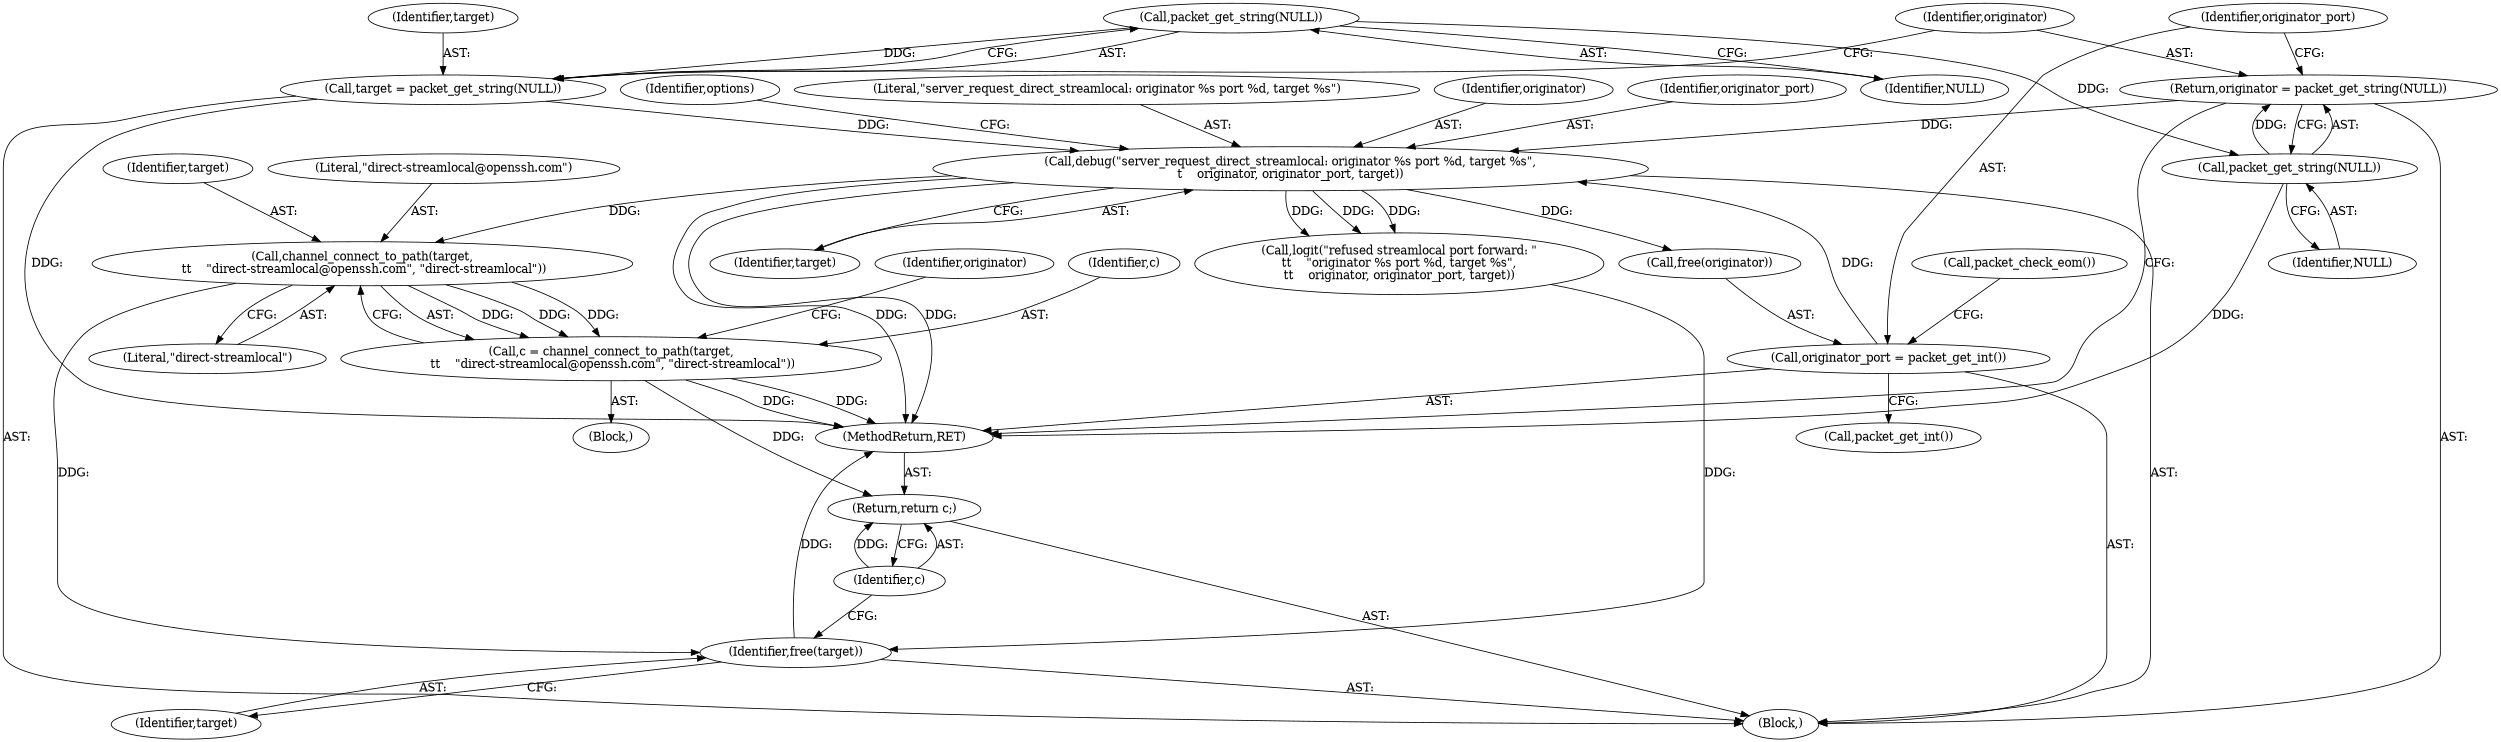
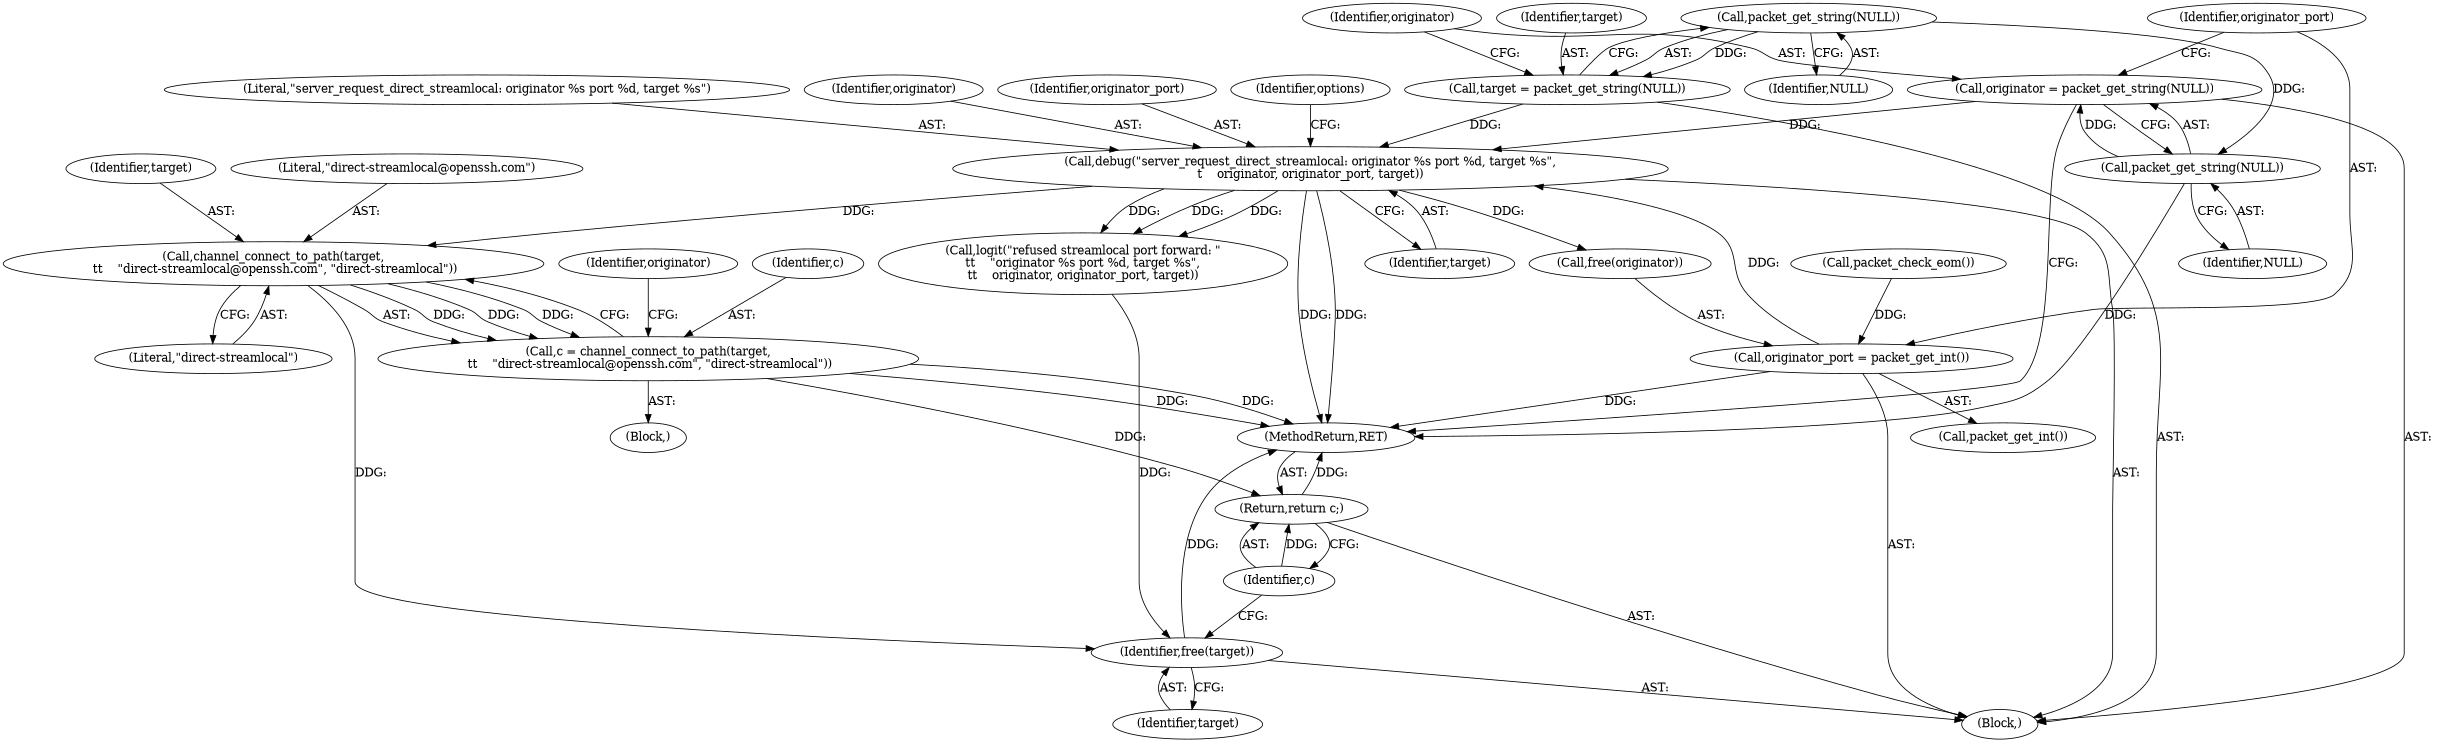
node "(Return,originator = packet_get_string(NULL))": label "(Return,originator = packet_get_string(NULL))" -> "(Call,originator = packet_get_string(NULL))"
edge "(Call,packet_check_eom())" -> "(Call,originator_port = packet_get_int())": label "CFG: " -> "DDG: "
edge "(Call,originator_port = packet_get_int())" -> "(MethodReturn,RET)": label "AST: " -> "DDG: "
edge "(Call,originator_port = packet_get_int())" -> "(Call,packet_get_int())": label "CFG: " -> "AST: "
edge "(Call,target = packet_get_string(NULL))" -> "(MethodReturn,RET)": now "(Return,return c;)" -> "(MethodReturn,RET)"
